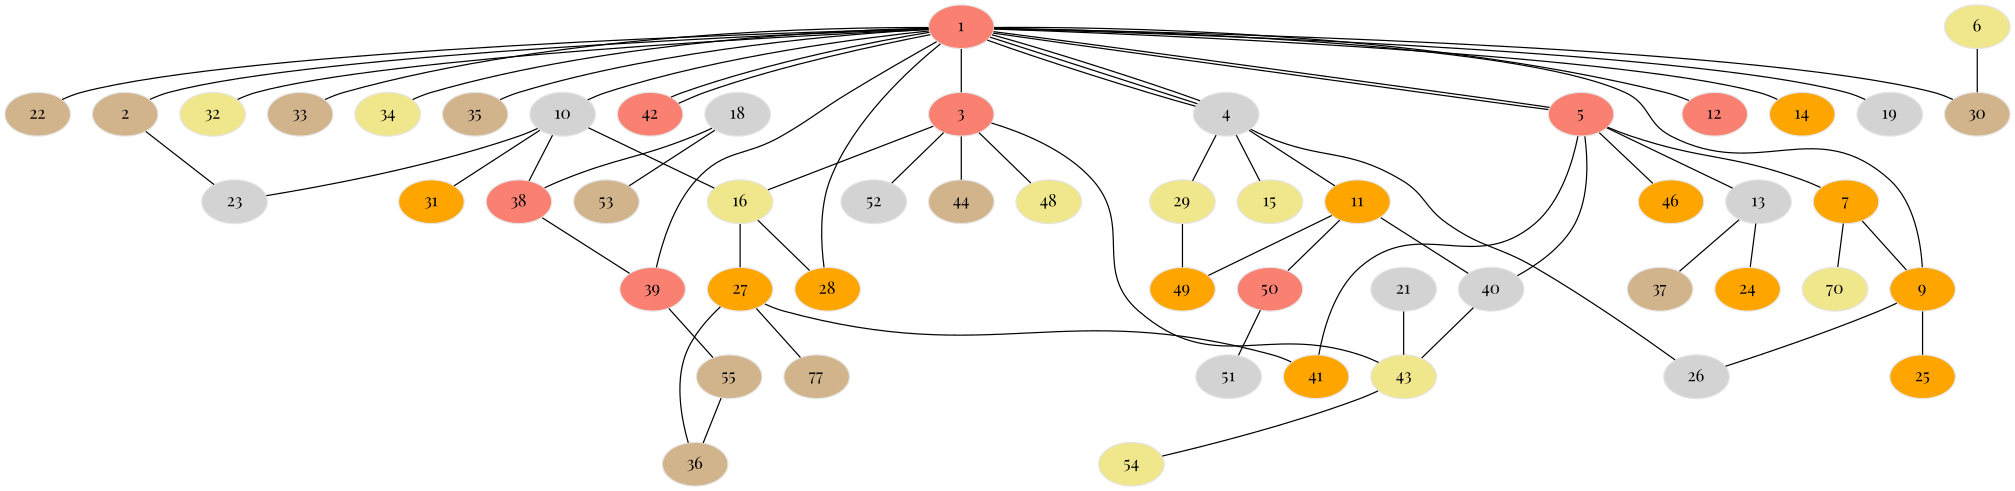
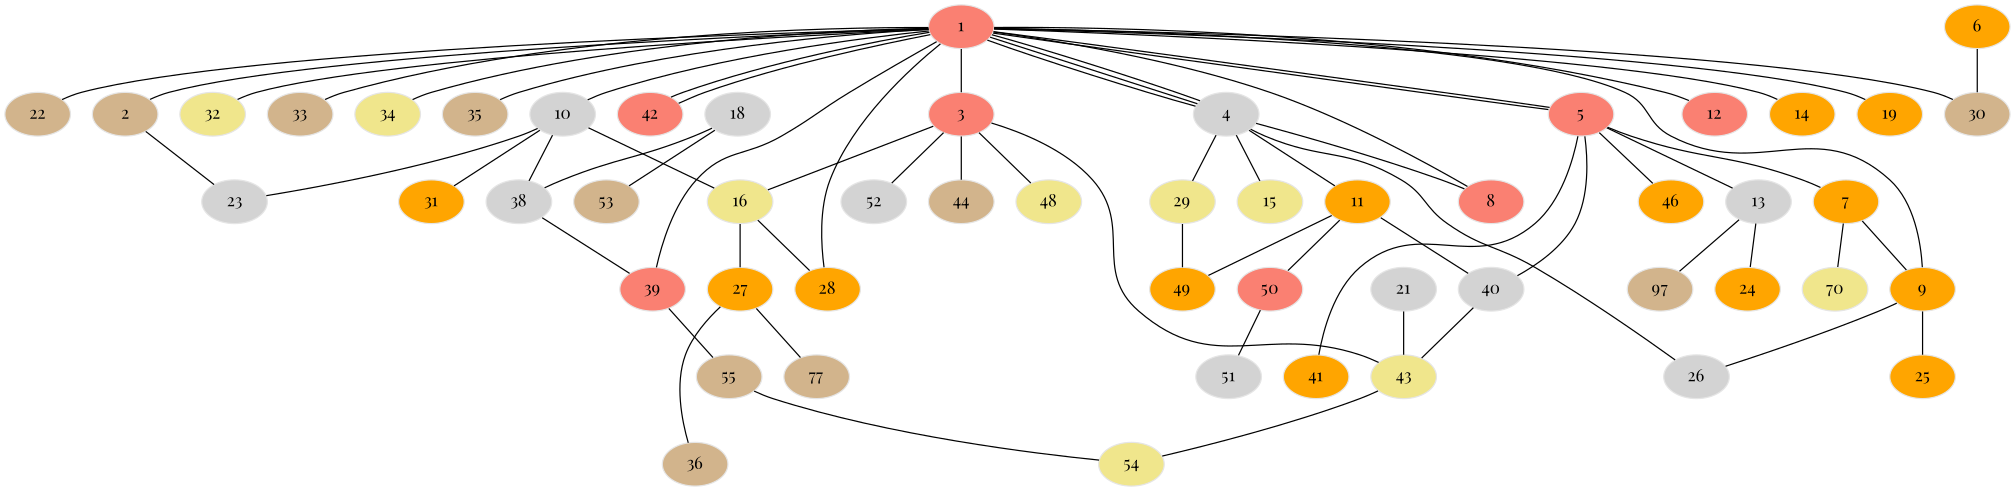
node "6": fillcolor khaki -> orange
node "19": fillcolor lightgrey -> orange
node "38": fillcolor salmon -> lightgrey
node "8": added
node "37": label "37" -> "97"
edge "27" -- "41": removed
edge "55" -- "36": now "55" -- "54"
